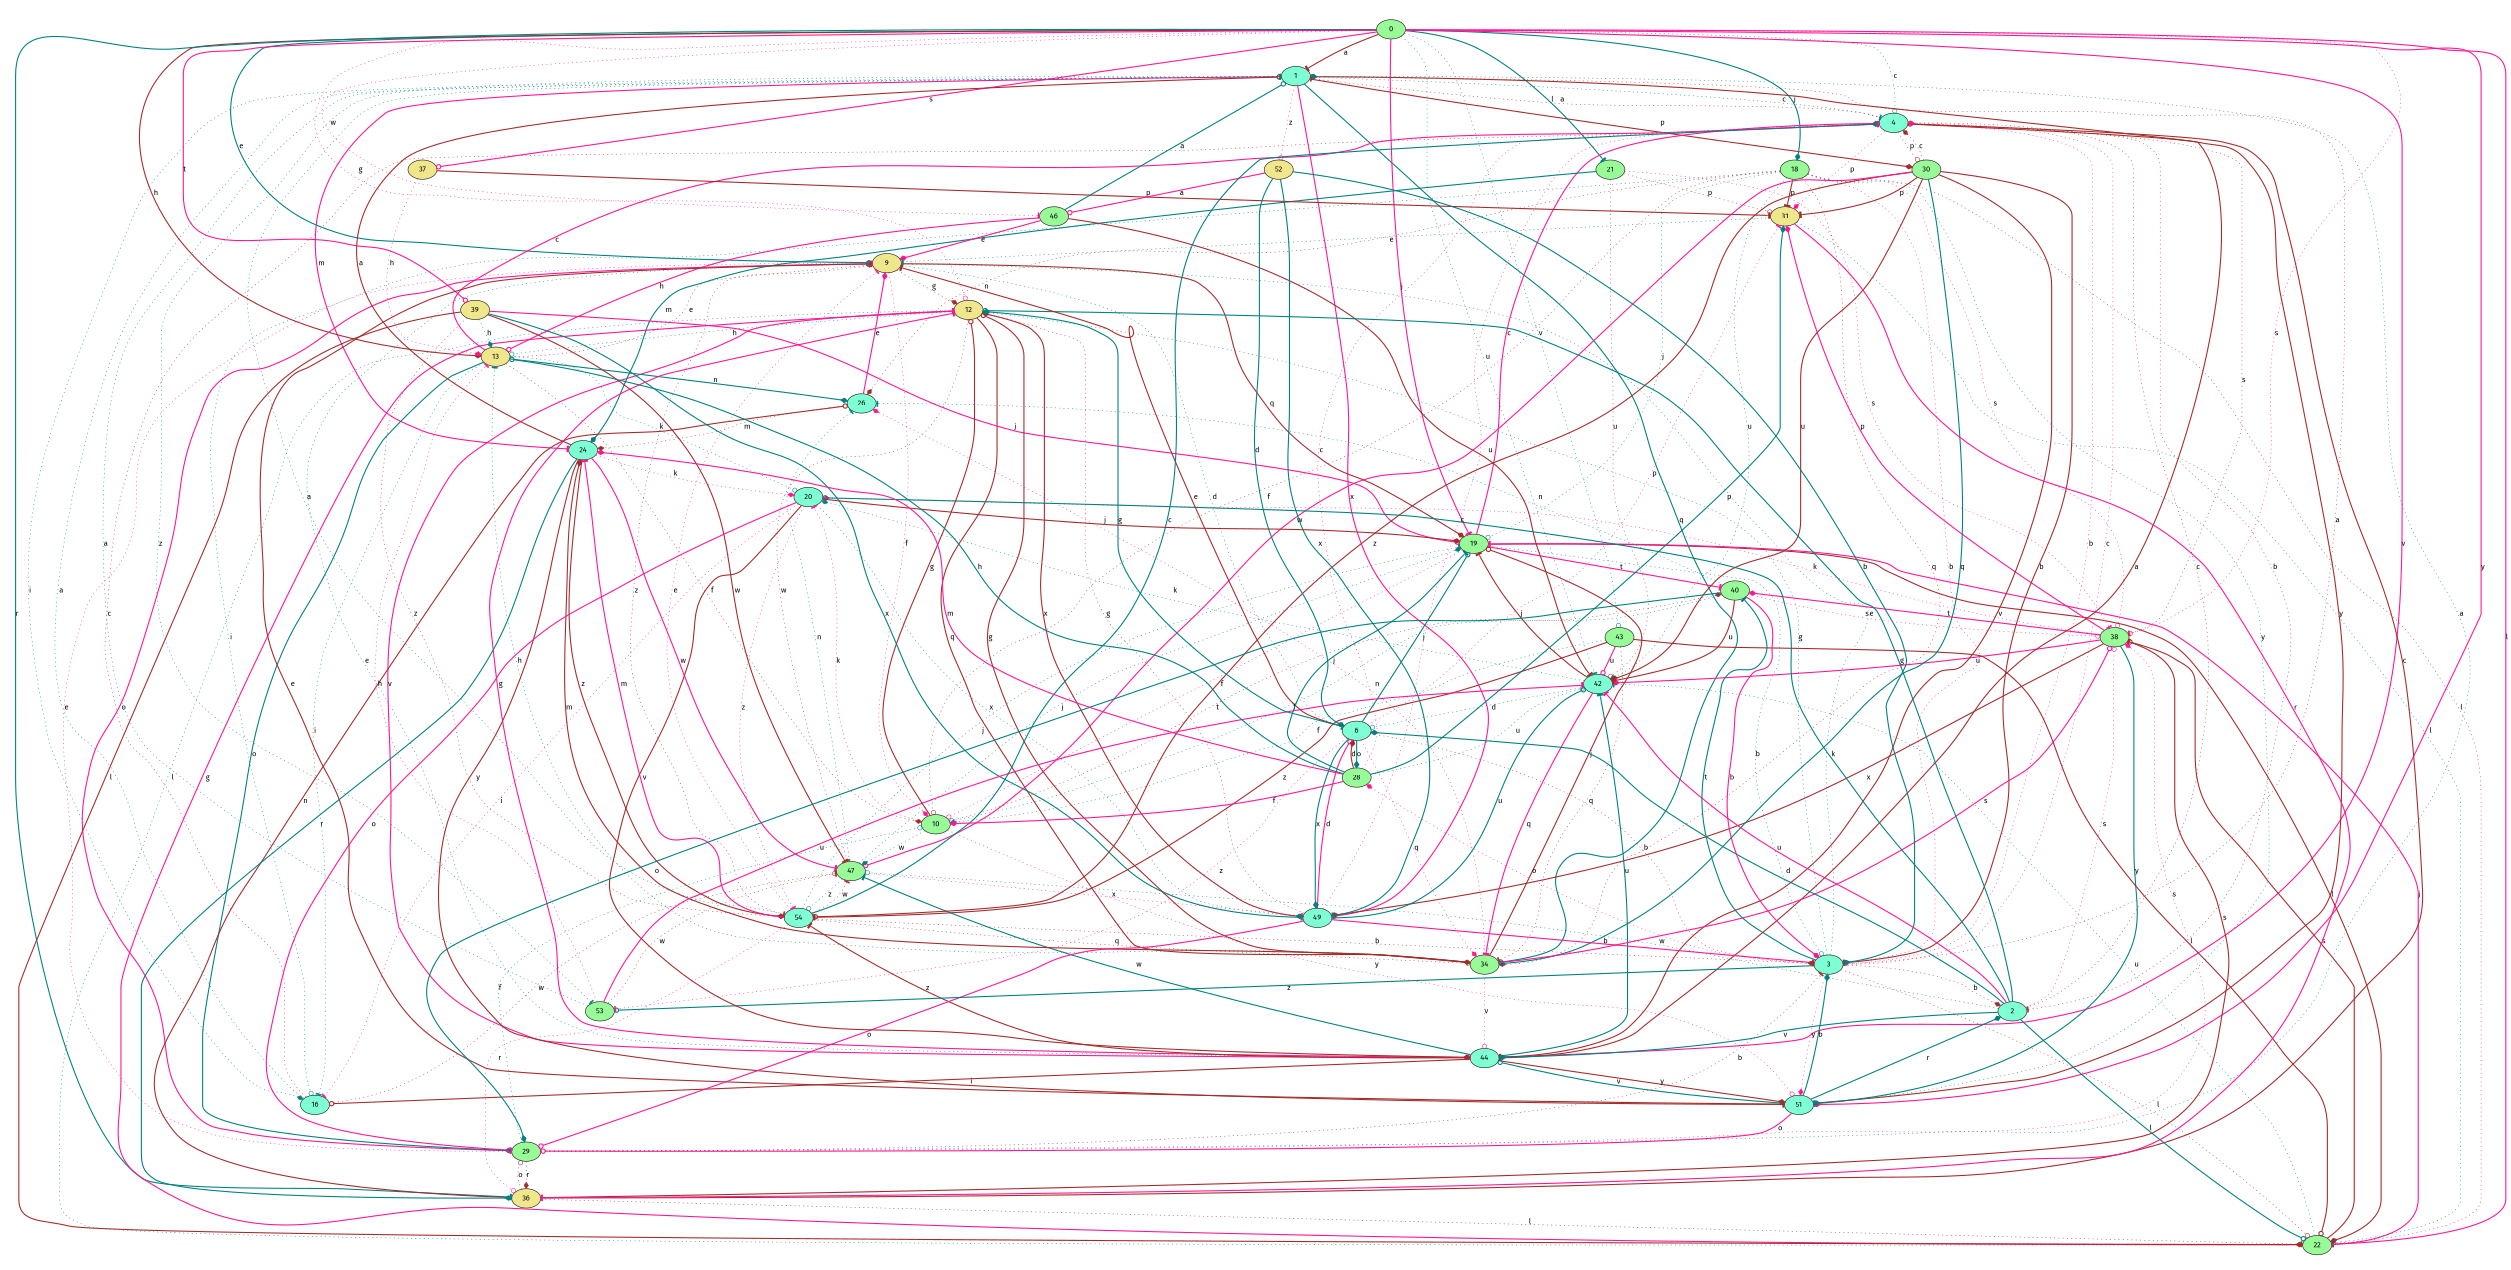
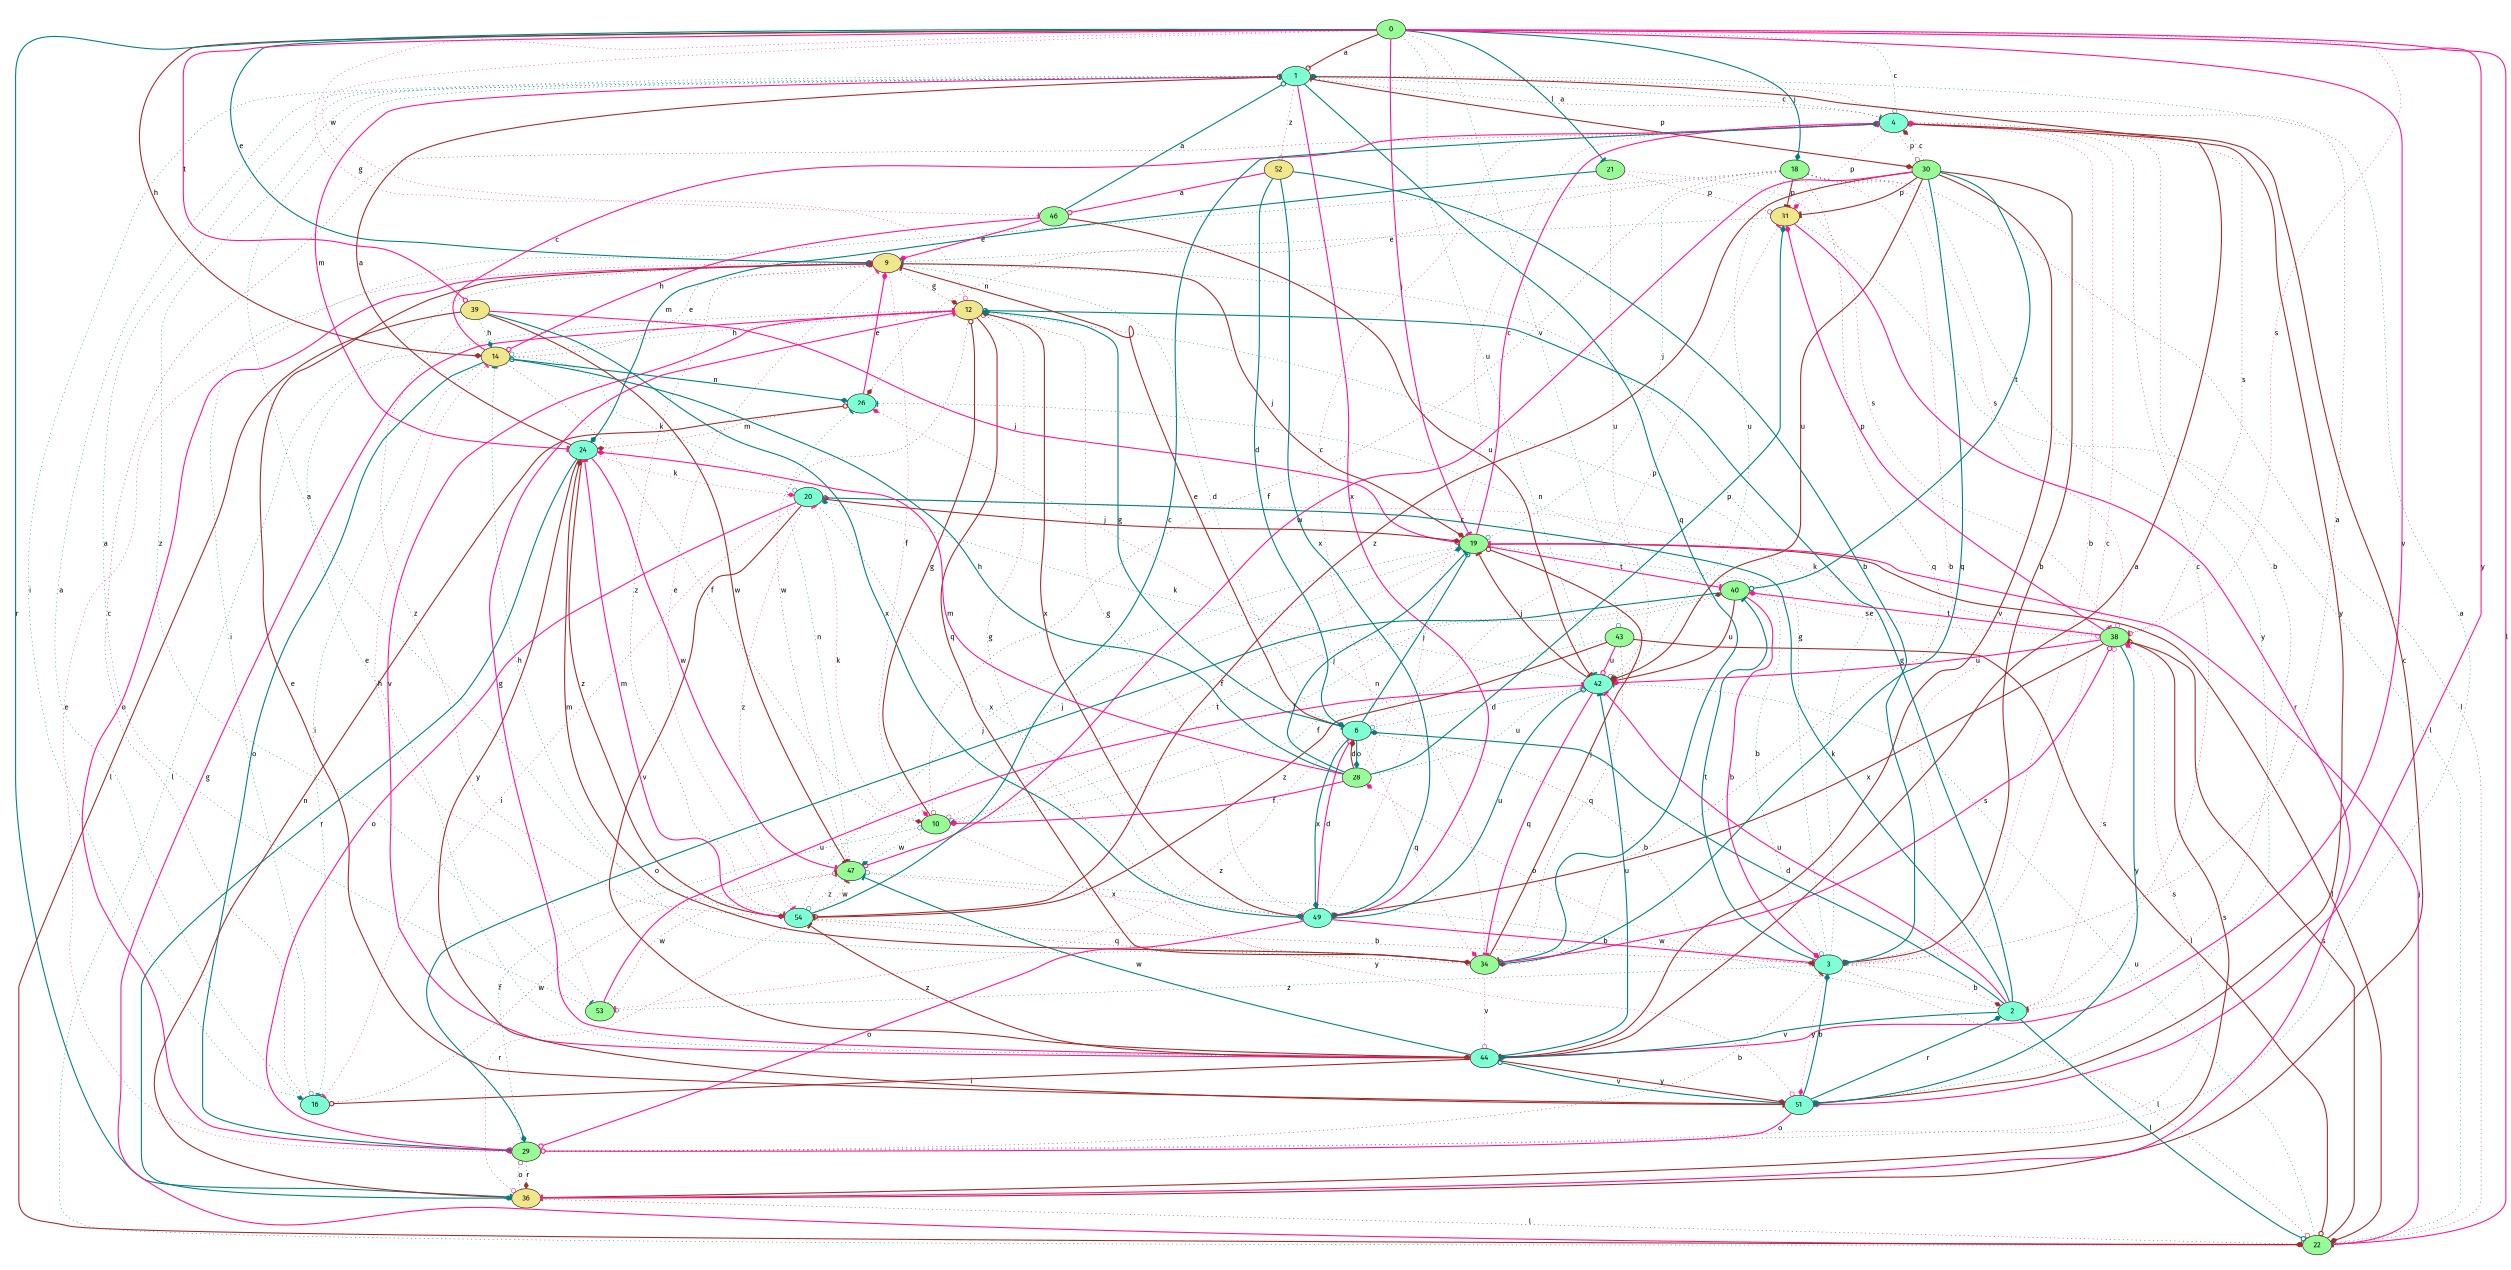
edge "0" -> "1": arrowhead tee -> odot
node "37": removed
node "13": label "13" -> "14"
edge "9" -> "19": label "q" -> "j"
edge "30" -> "40": added, label "t"
edge "34" -> "12": style bold -> dotted
edge "3" -> "53": style bold -> dotted
